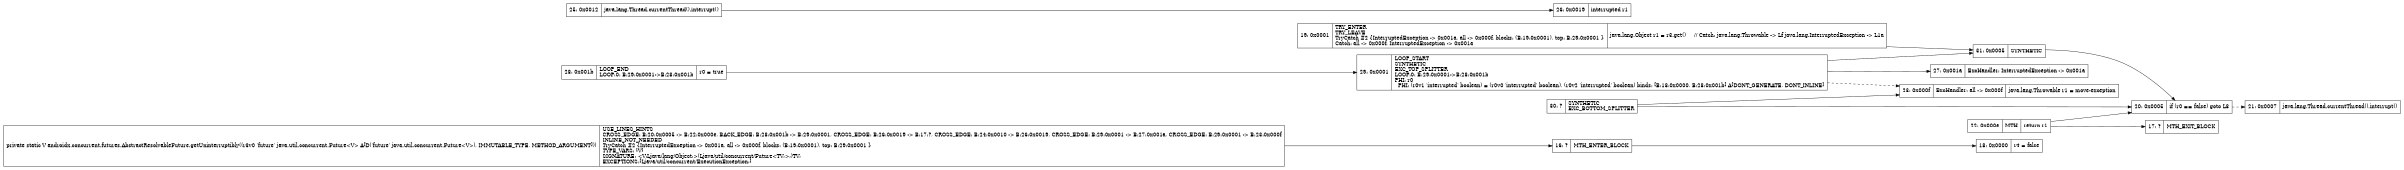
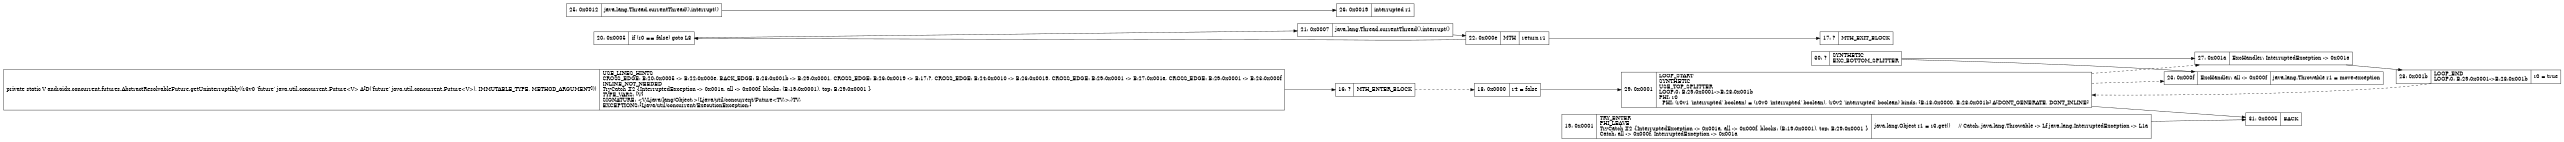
node "19: 0x0001": text "TRY_LEAVE" -> "PHI_LEAVE"
edge "21: 0x0007" -> "22: 0x000e": added
node "31: 0x0005": text "SYNTHETIC" -> "BACK"
edge "31: 0x0005" -> "20: 0x0005": removed
edge "27: 0x001a" -> "28: 0x001b": added
node "29: 0x0001": text "EXC_TOP_SPLITTER" -> "USE_TOP_SPLITTER"
edge "28: 0x001b" -> "29: 0x0001": style solid -> dashed
edge "29: 0x0001" -> "27: 0x001a": style solid -> dashed
edge "18: 0x0000" -> "29: 0x0001": added
edge "30: ?" -> "20: 0x0005": now "30: ?" -> "27: 0x001a"
edge "20: 0x0005" -> "21: 0x0007": style dashed -> solid
edge "16: ?" -> "18: 0x0000": style solid -> dashed
